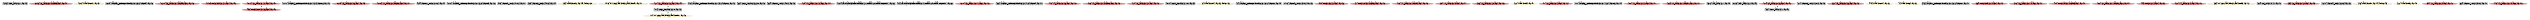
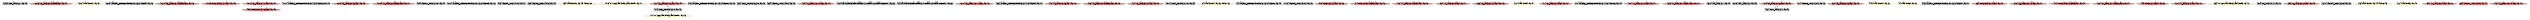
node "[68/69]  %idxprom77 = zext i32 %39 to i64, !dbg !1471": fillcolor grey -> lightcoral
